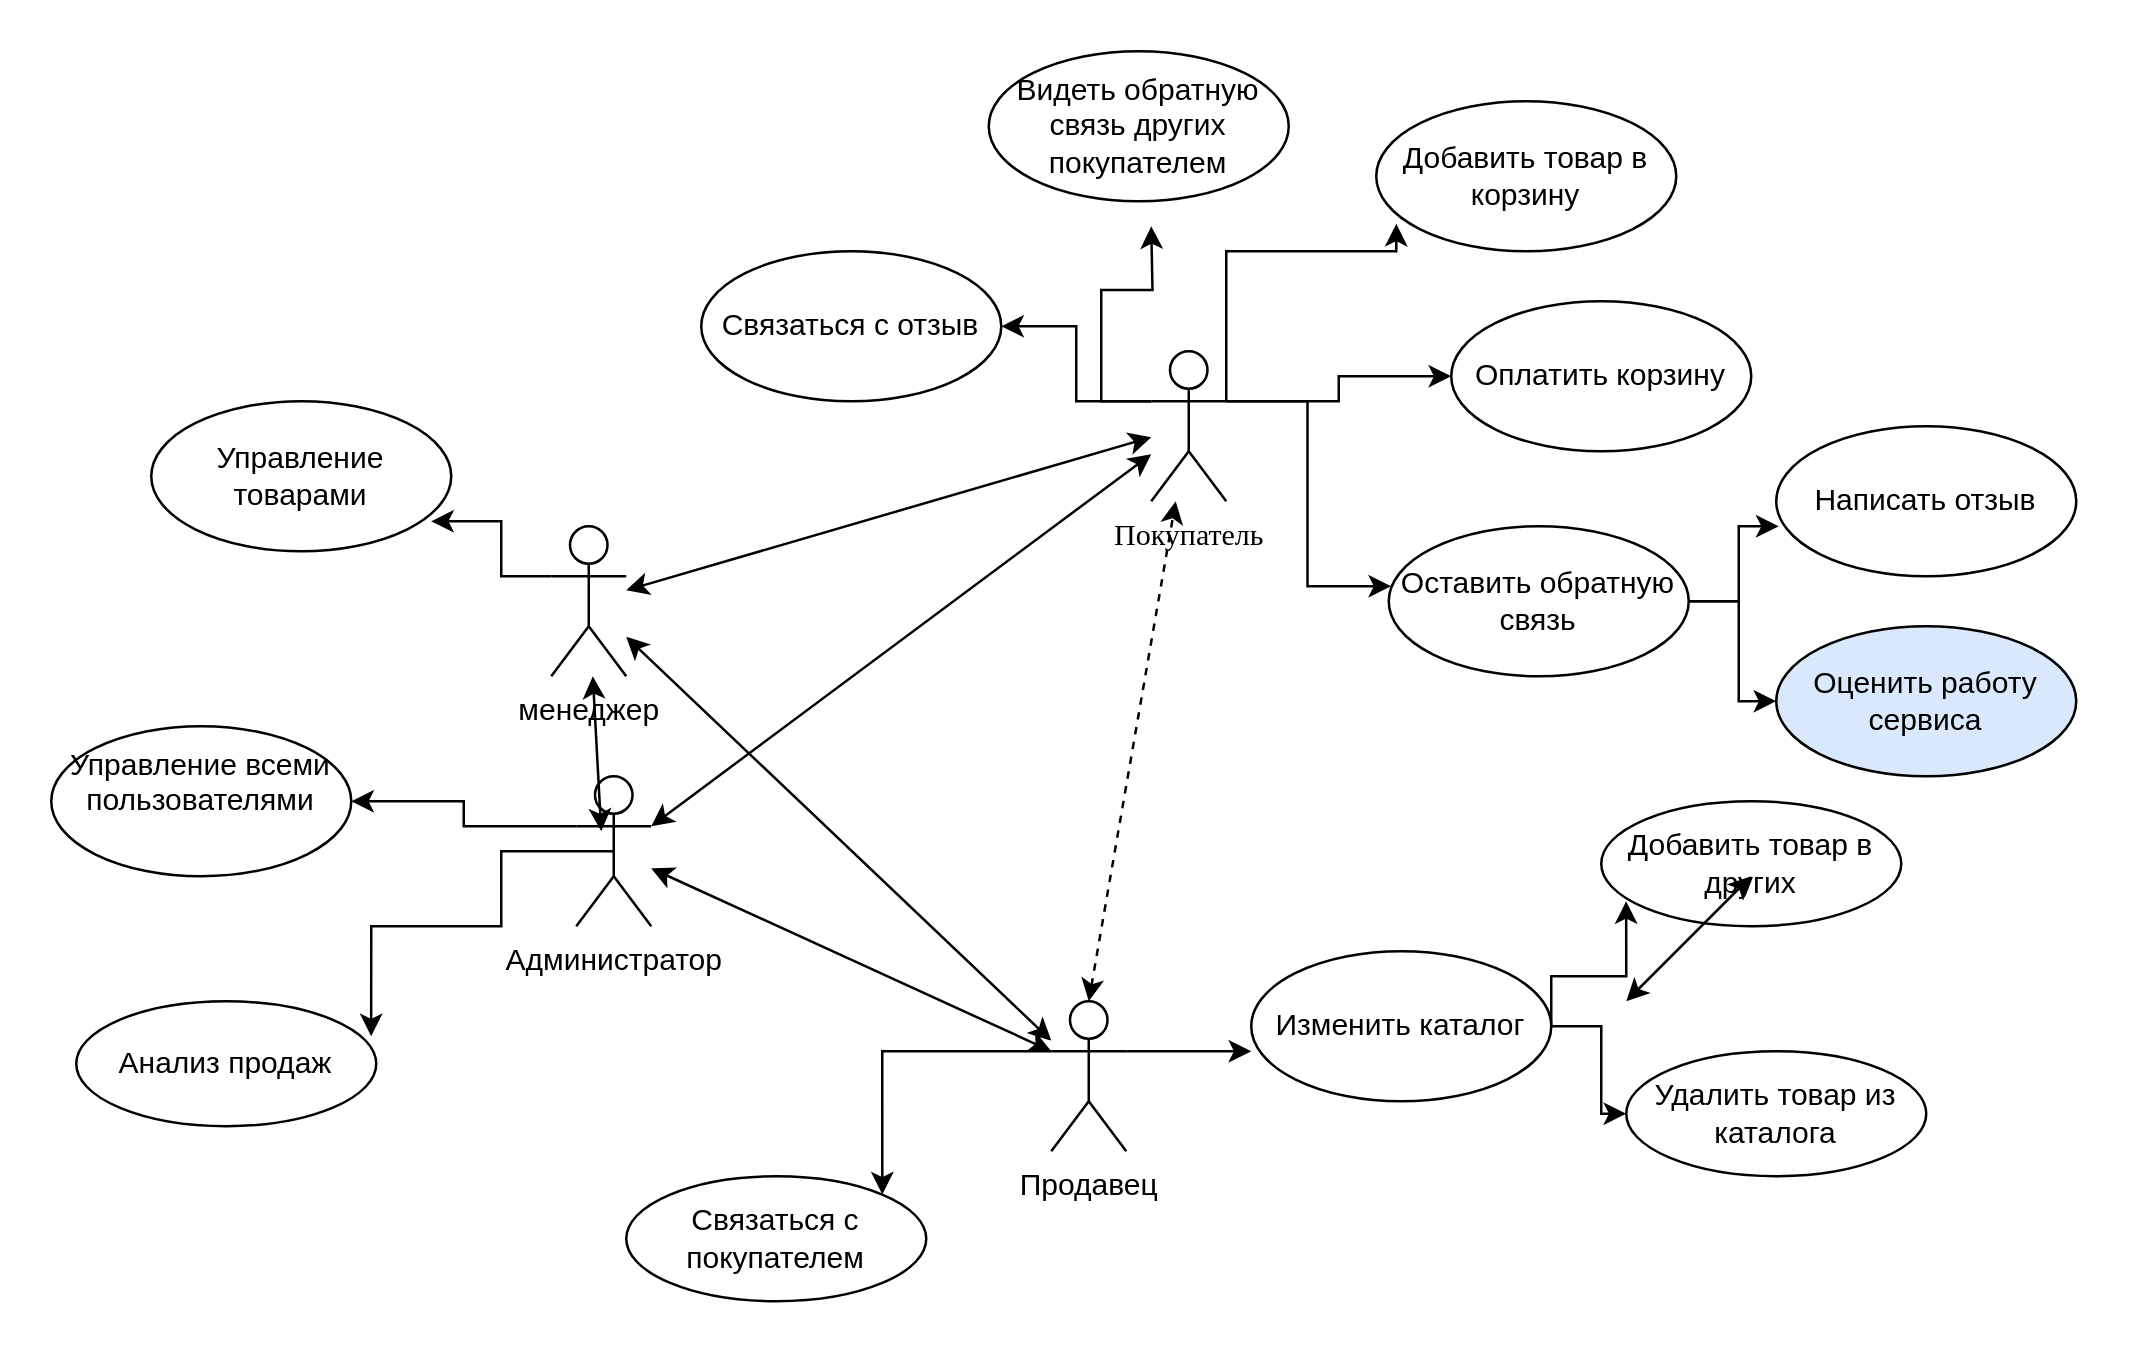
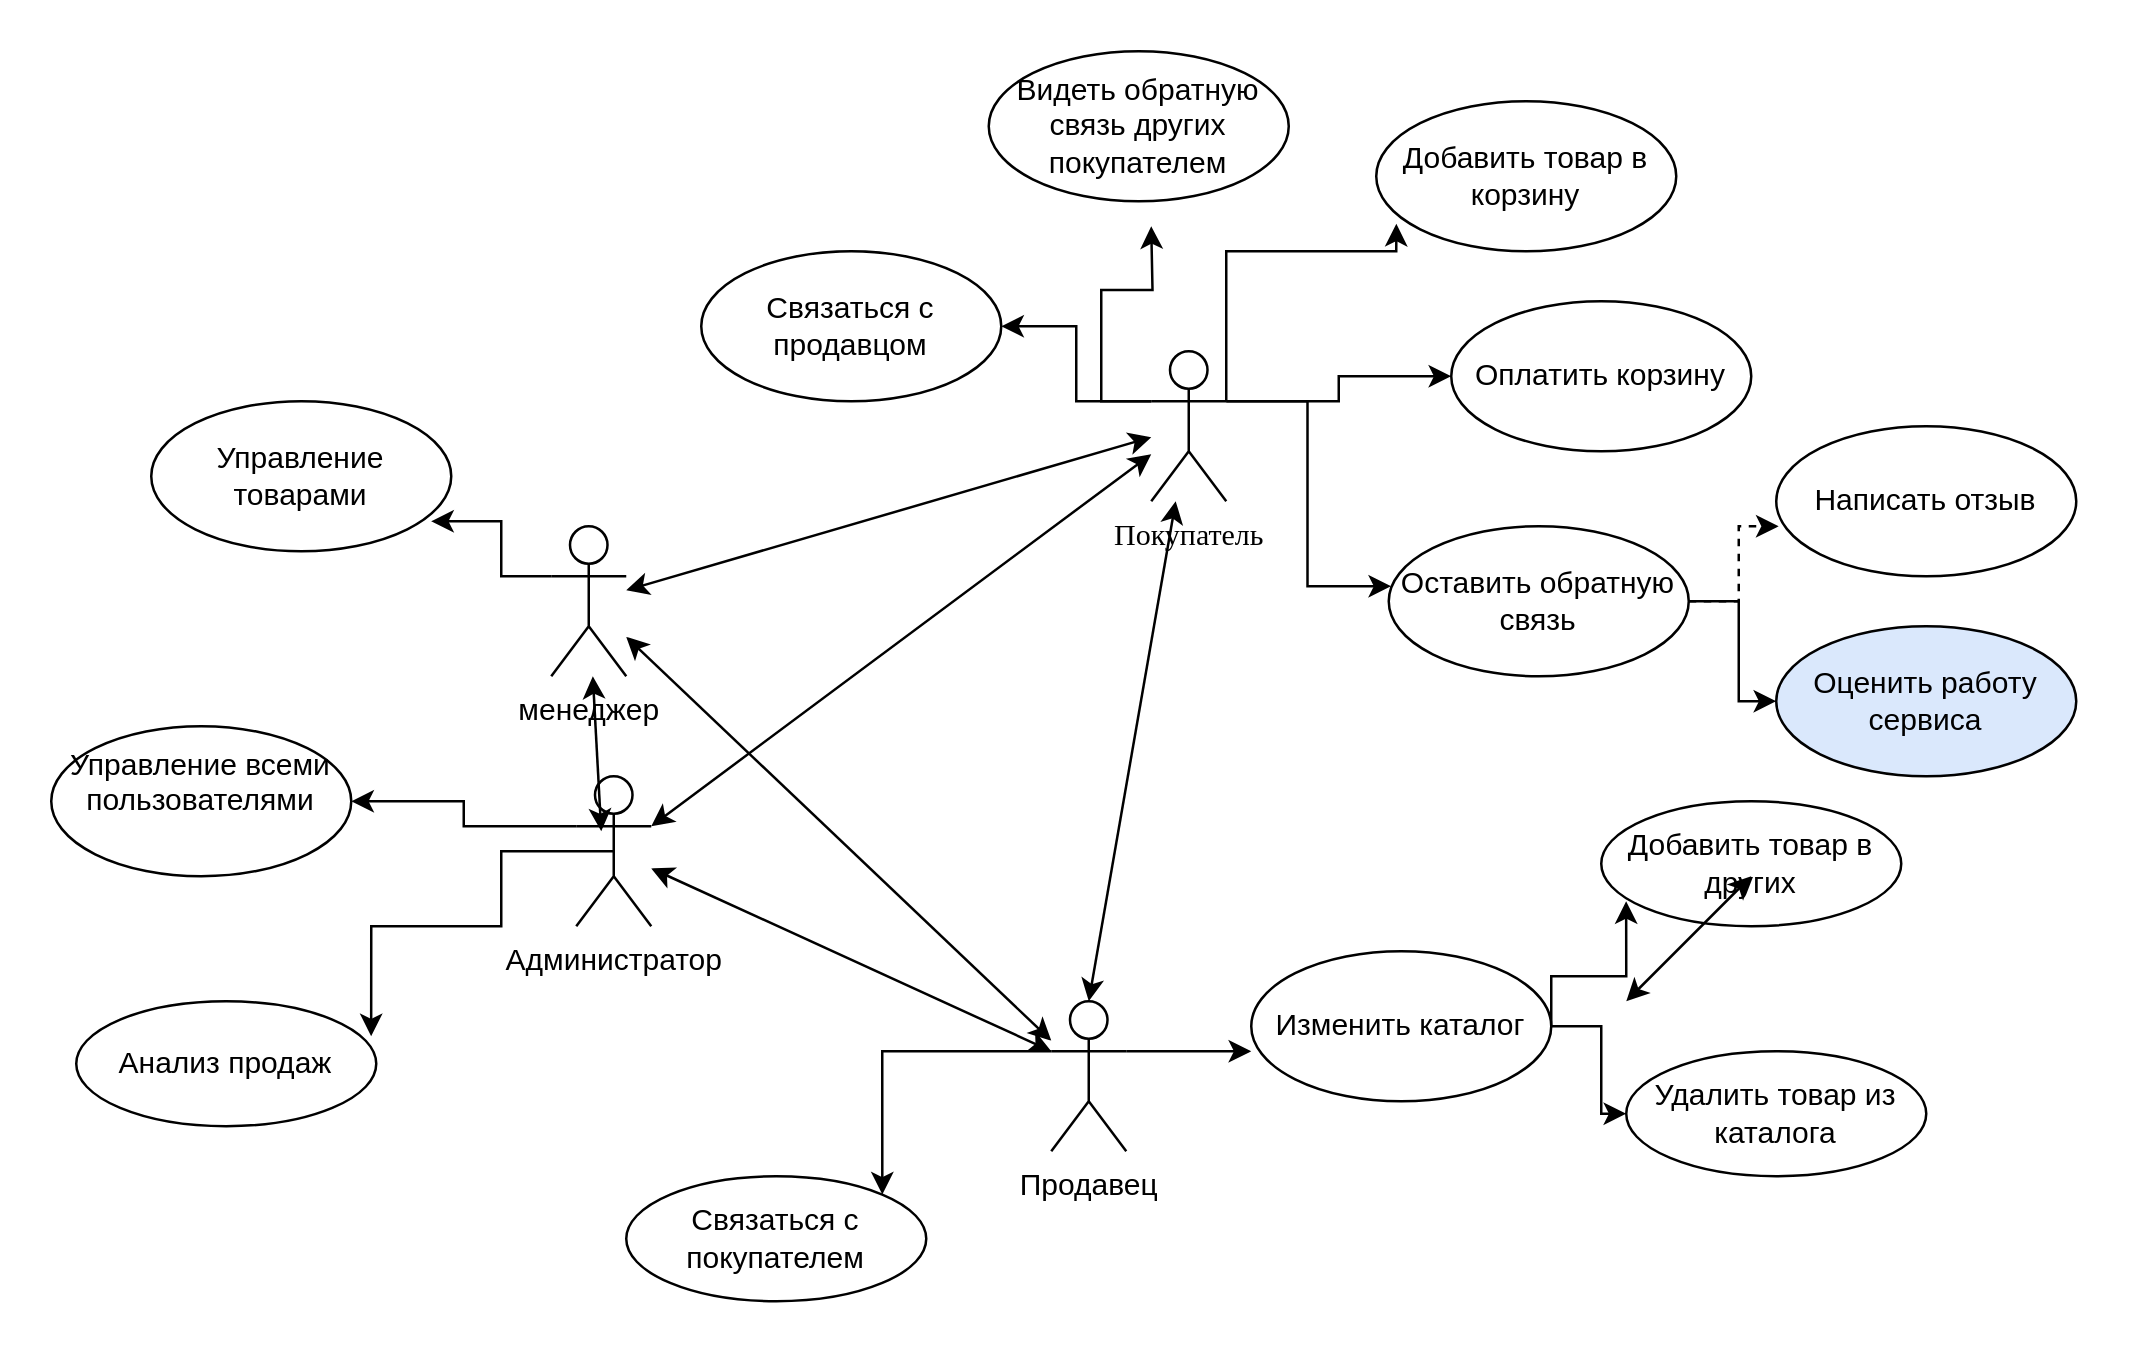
node "Связаться с отзыв": label "Связаться с отзыв" -> "Связаться с продавцом"
edge "Оставить обратную связь" -> "Написать отзыв": style solid -> dashed
edge "Покупатель" -- "Продавец": style dashed -> solid
